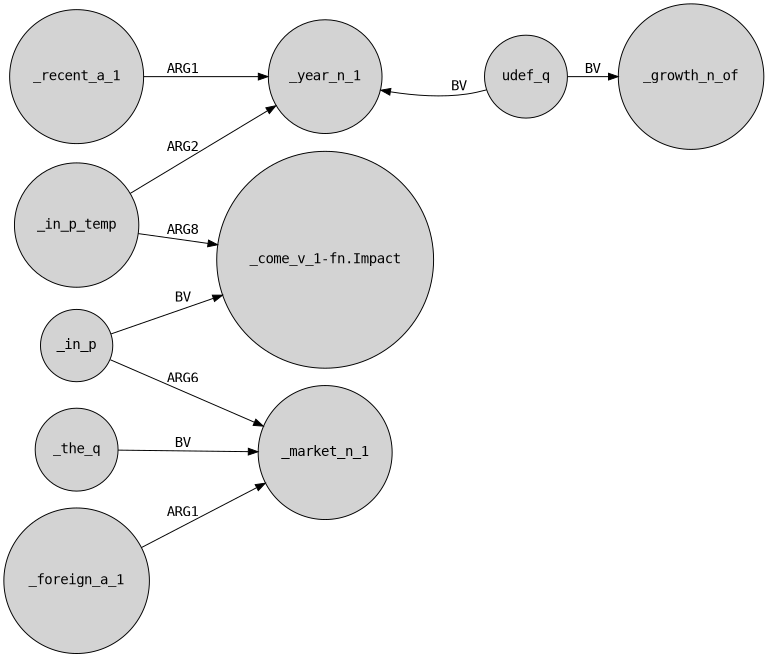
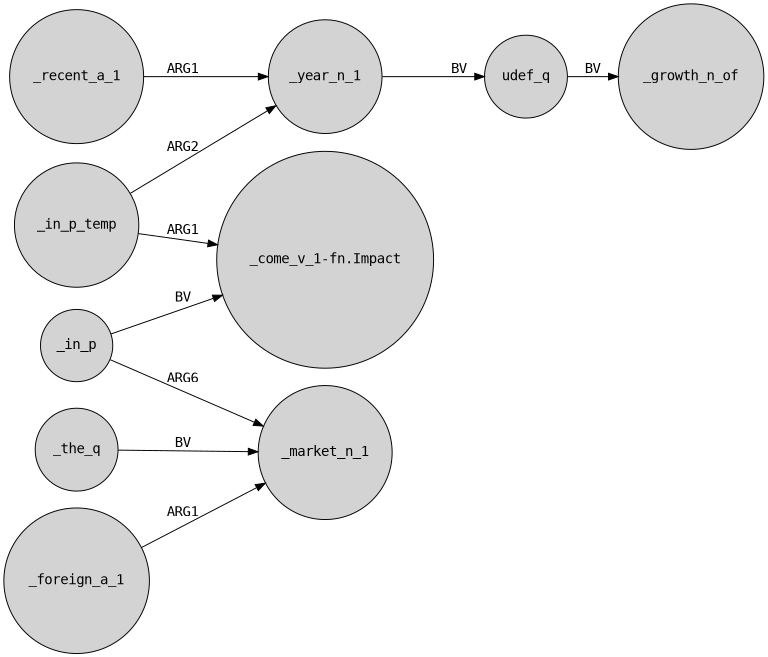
edge "udef_q" -> "_year_n_1": reversed
edge "_in_p_temp" -> "_come_v_1-fn.Impact": label "ARG8" -> "ARG1"
